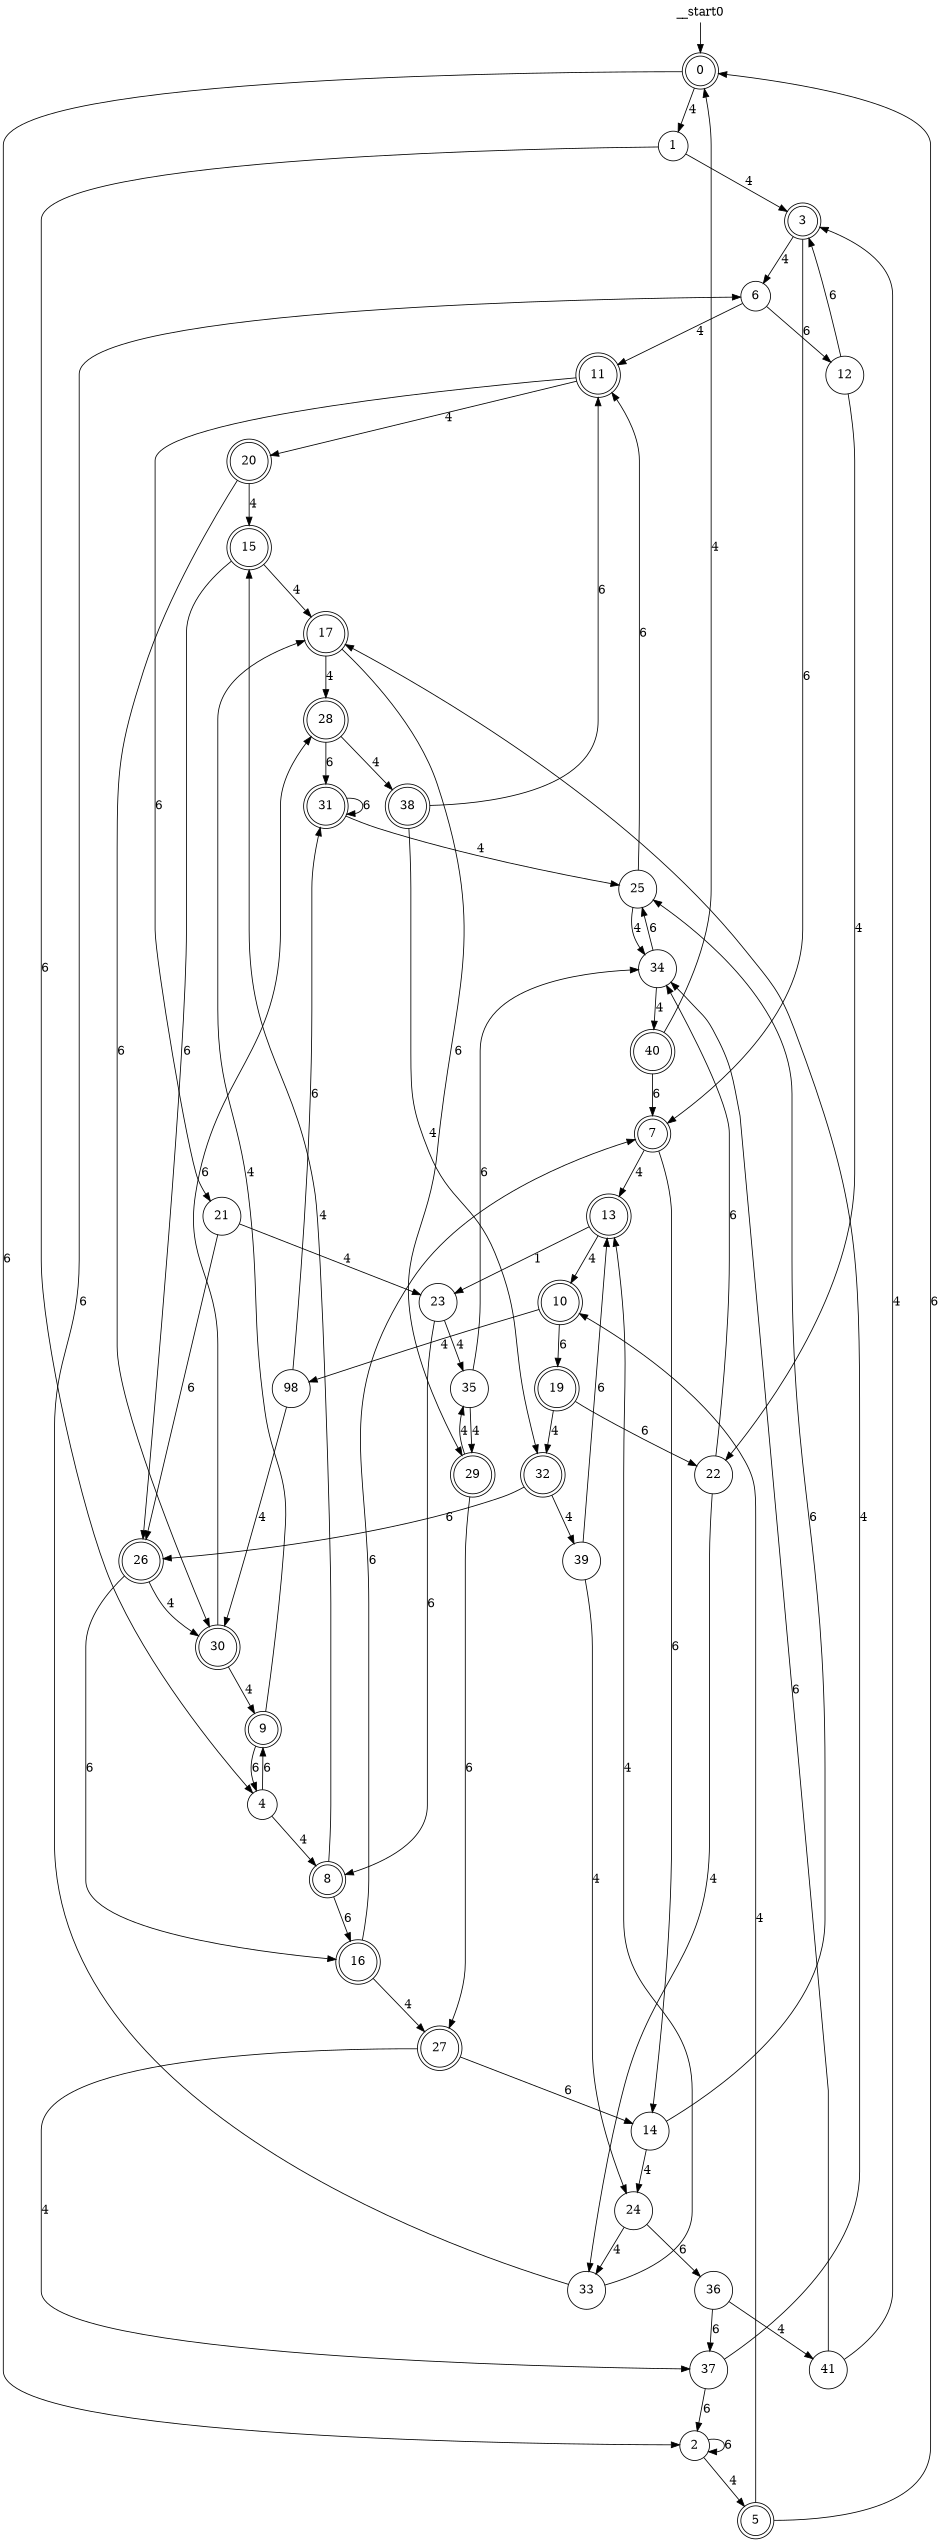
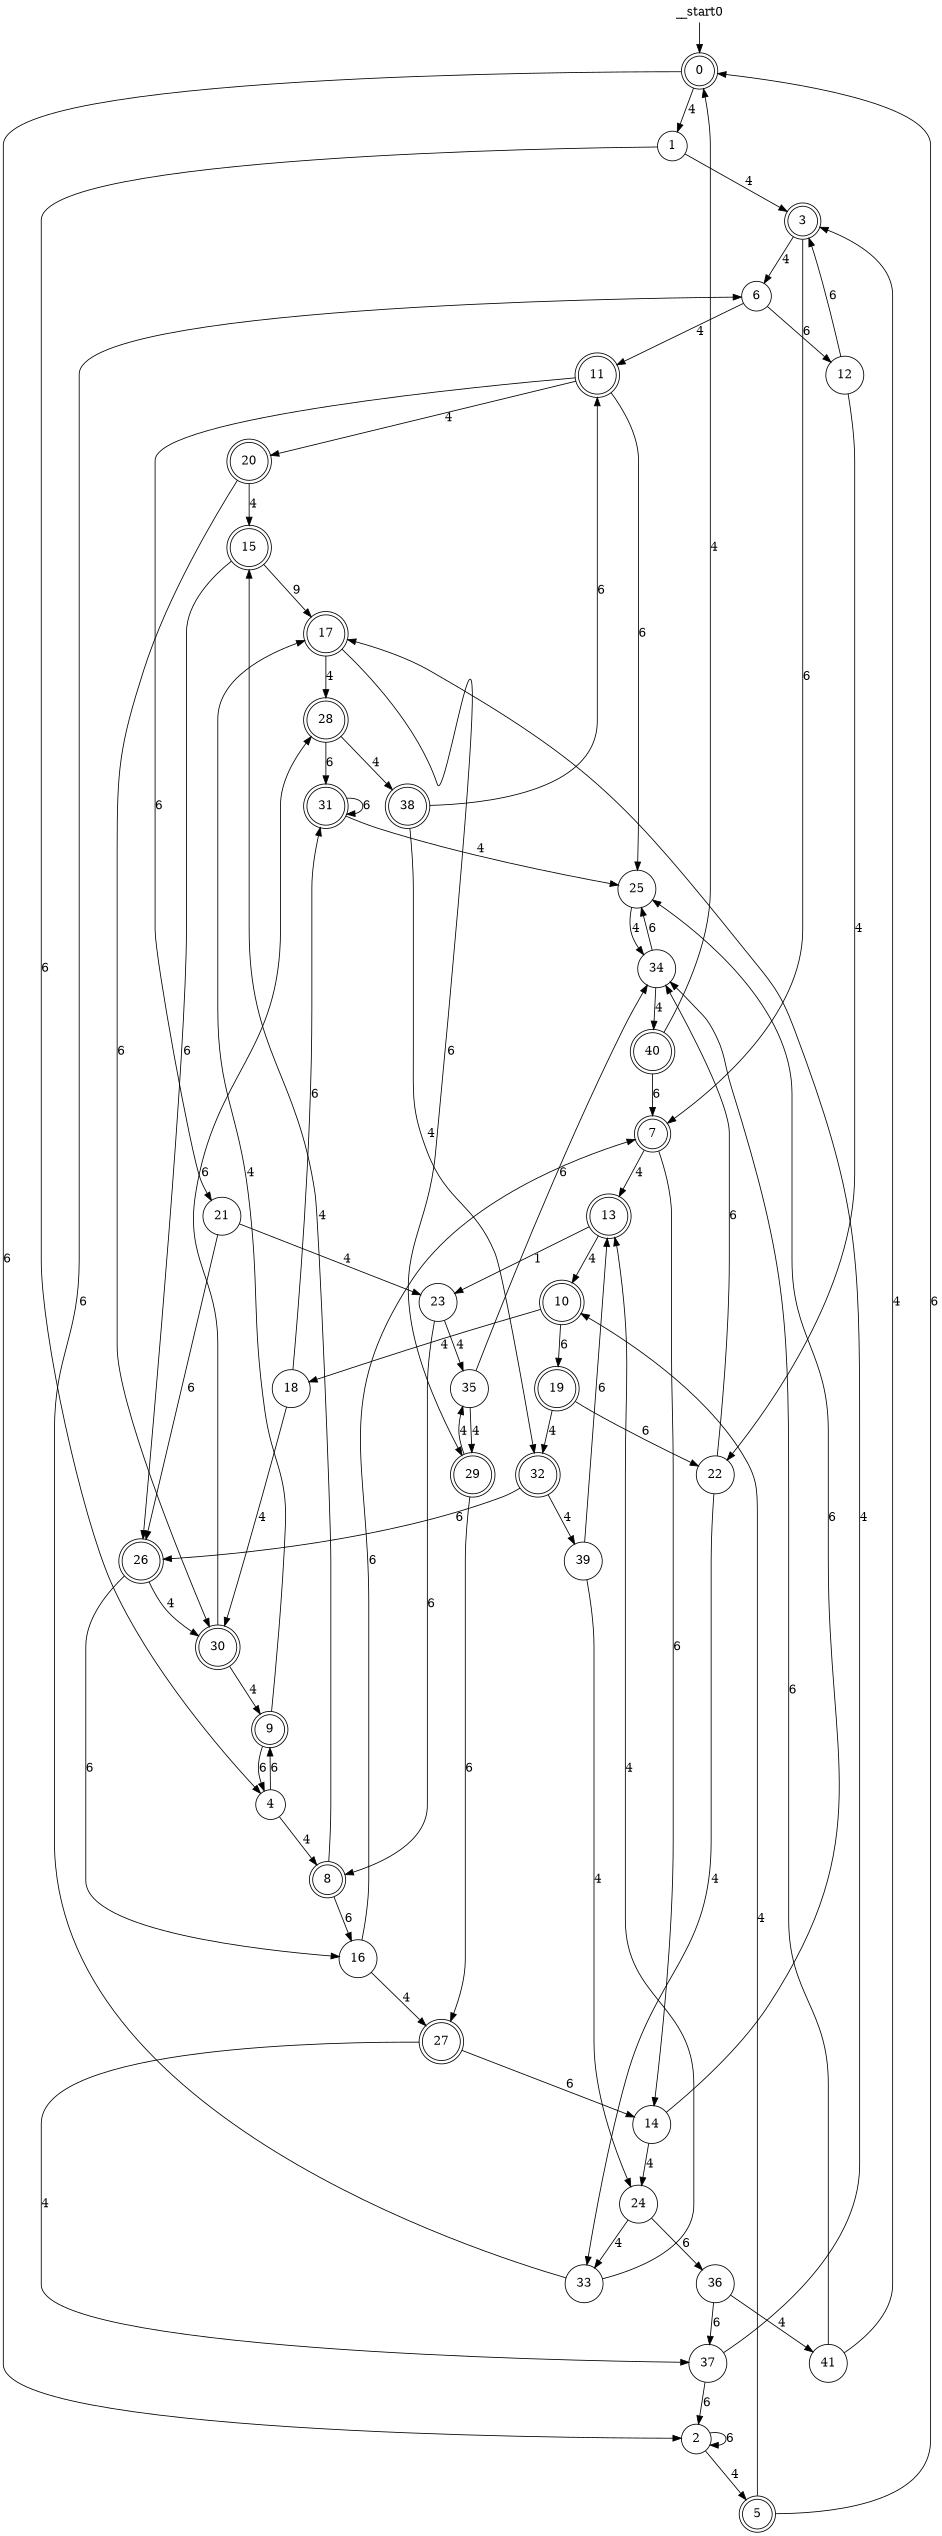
edge "15" -> "17": label "4" -> "9"
edge "25" -> "11": reversed
node "98": label "98" -> "18"
node "16": shape doublecircle -> circle
